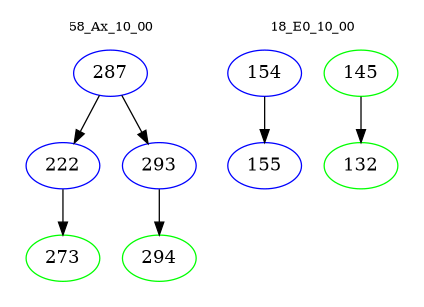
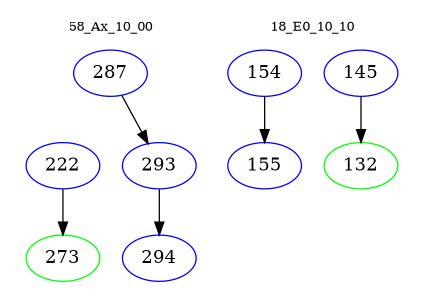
cluster "18_E0_10_00": label "18_E0_10_00" -> "18_E0_10_10"
node "145": color green -> blue
edge "287" -> "222": removed
node "294": color green -> blue
